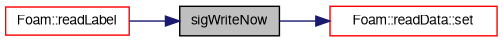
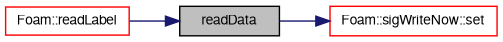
node "sigWriteNow": label "sigWriteNow" -> "readData"
node "Foam::readData::set": label "Foam::readData::set" -> "Foam::sigWriteNow::set"
